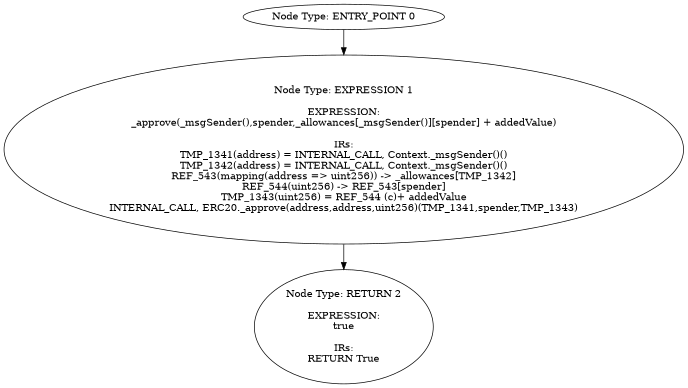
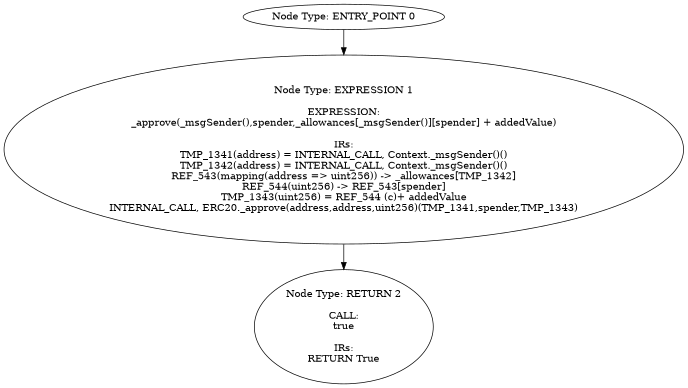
node "Node Type: RETURN 2 EXPRESSION: true IRs: RETURN True": label "Node Type: RETURN 2 EXPRESSION: true IRs: RETURN True" -> "Node Type: RETURN 2 CALL: true IRs: RETURN True"
